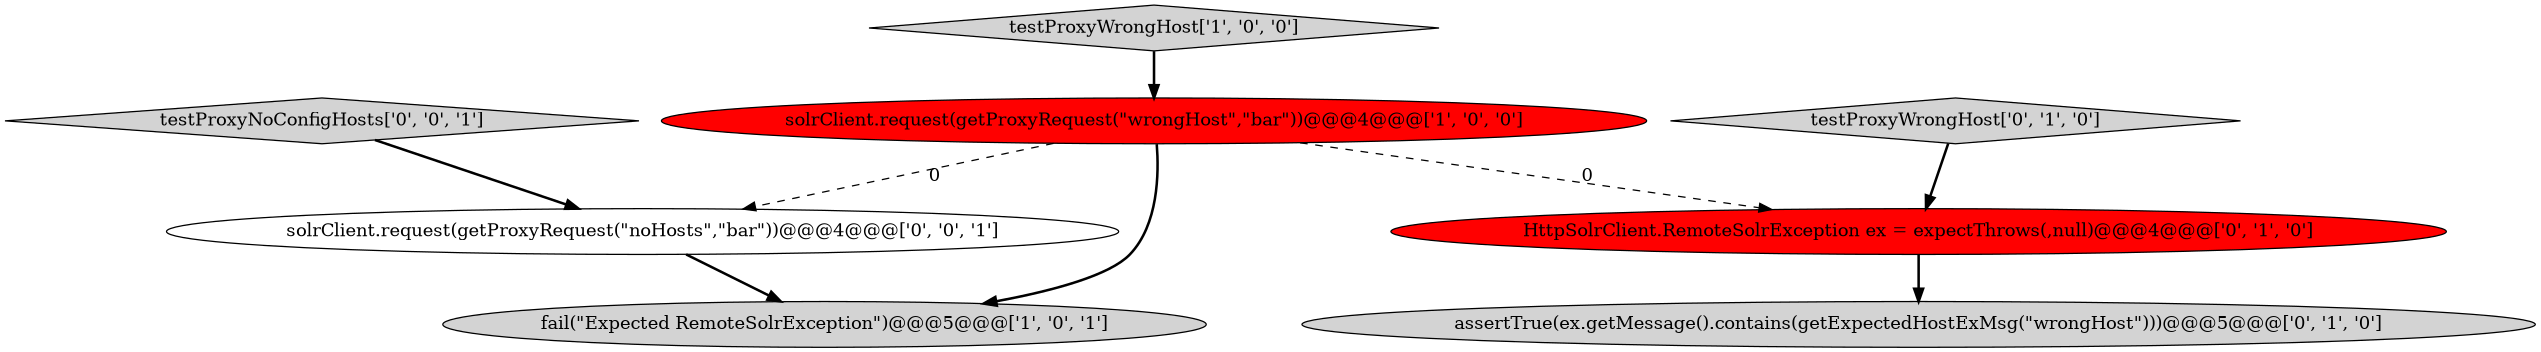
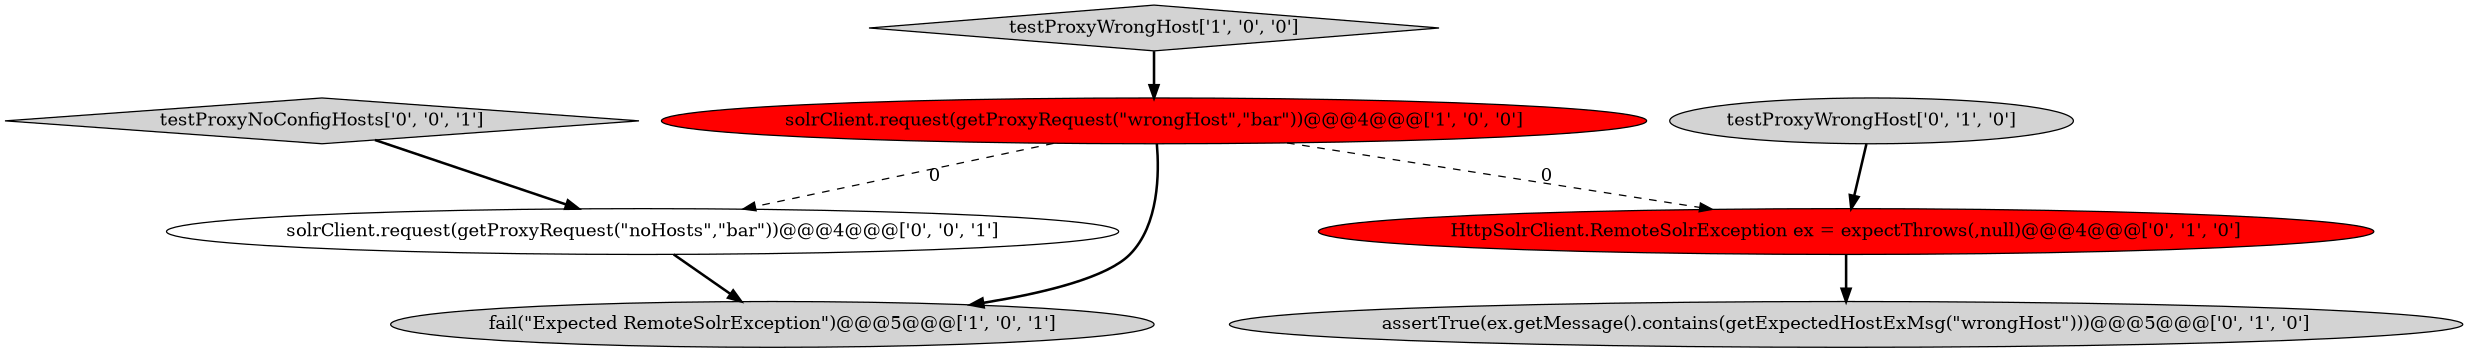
node "testProxyWrongHost['0', '1', '0']": shape diamond -> ellipse
